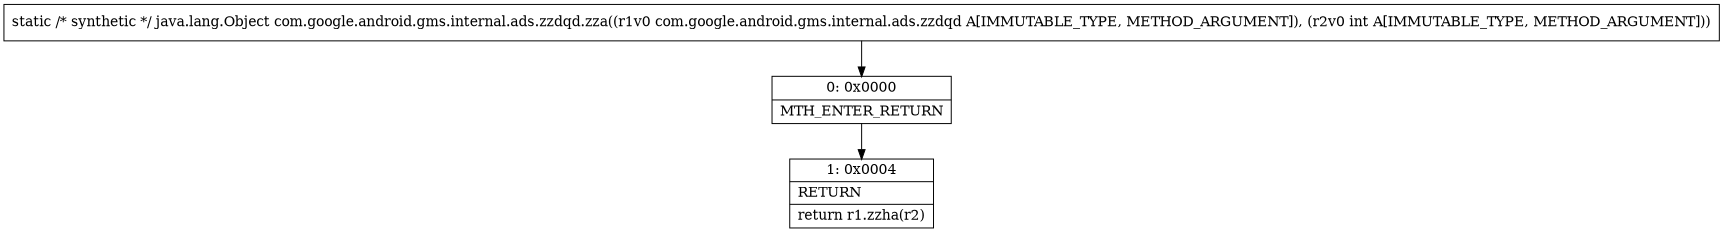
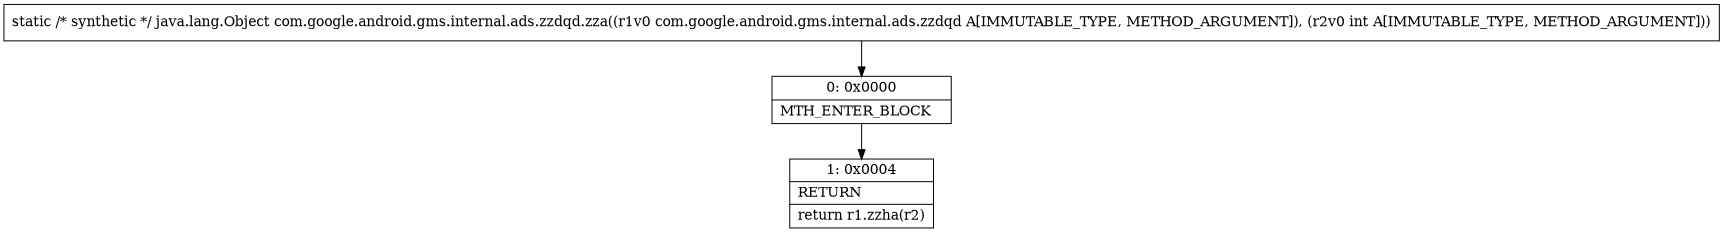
node "0: 0x0000": text "MTH_ENTER_RETURN" -> "MTH_ENTER_BLOCK"
